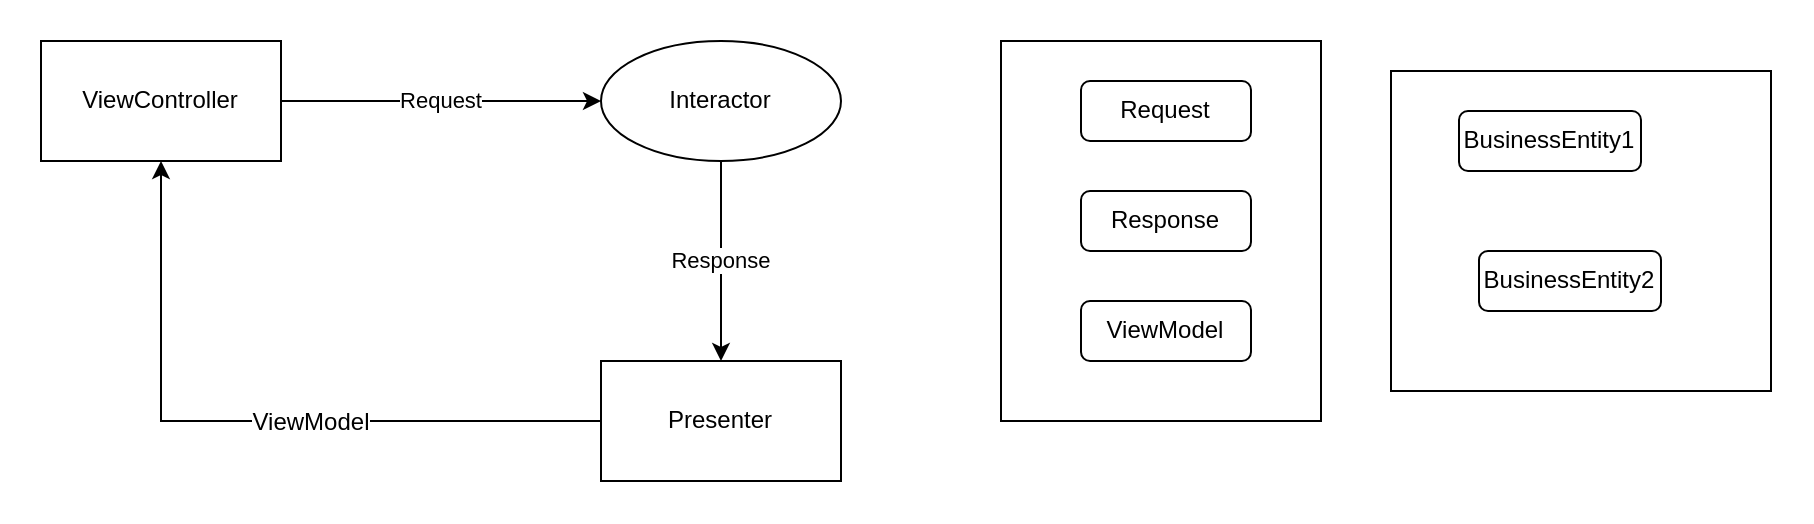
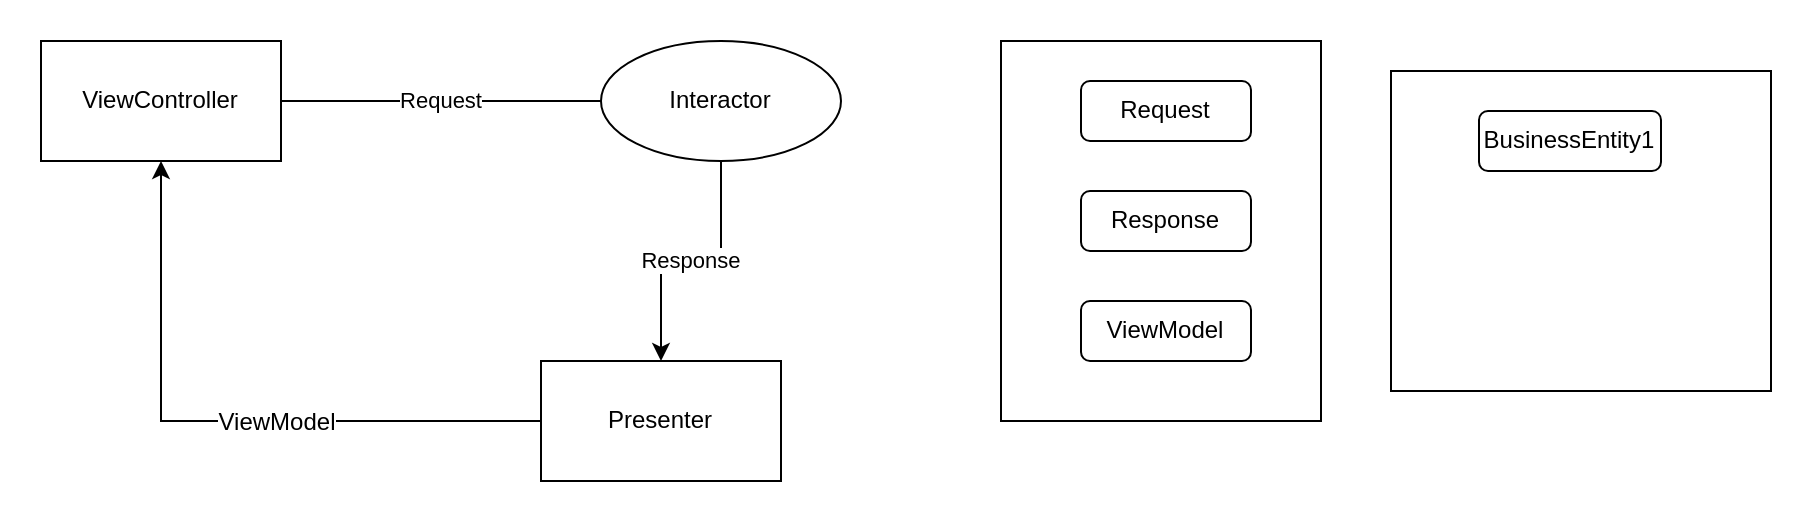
edge "ViewController" -> "Interactor": arrowhead classic -> none
node "BusinessEntity1": moved (1550, 141) -> (1570, 141)
node "BusinessEntity2": removed
node "Presenter": moved (721, 421) -> (661, 421)
